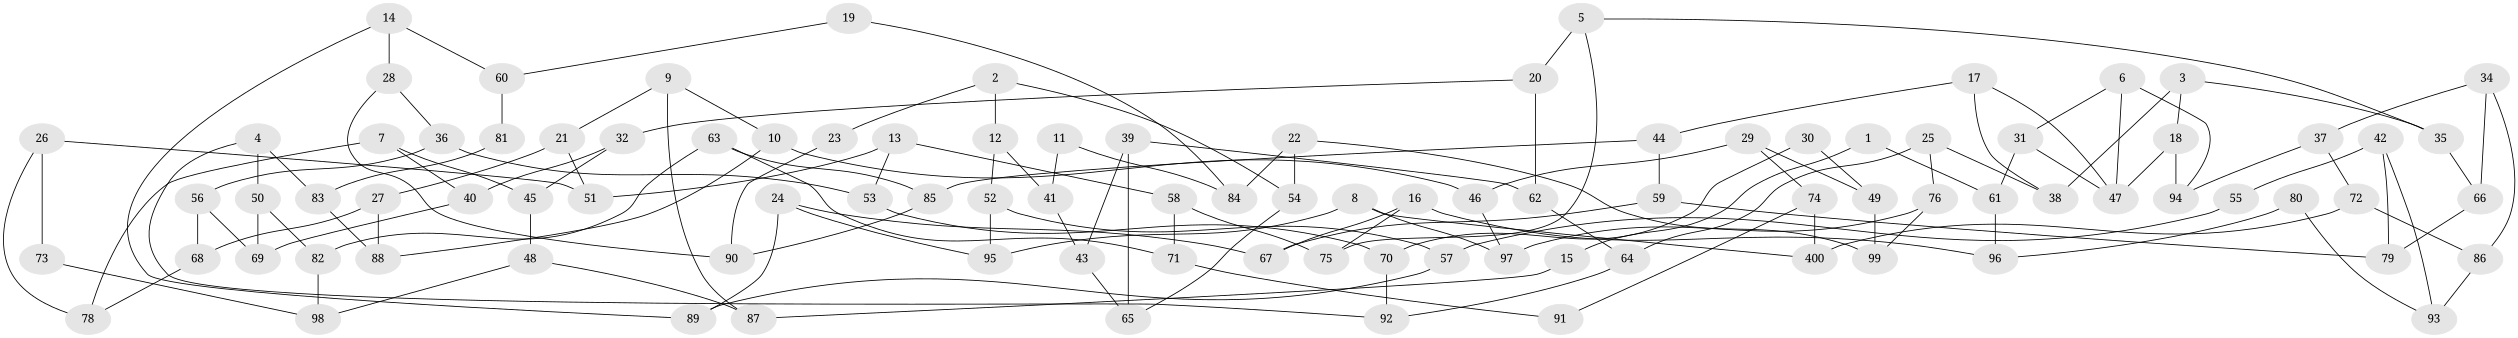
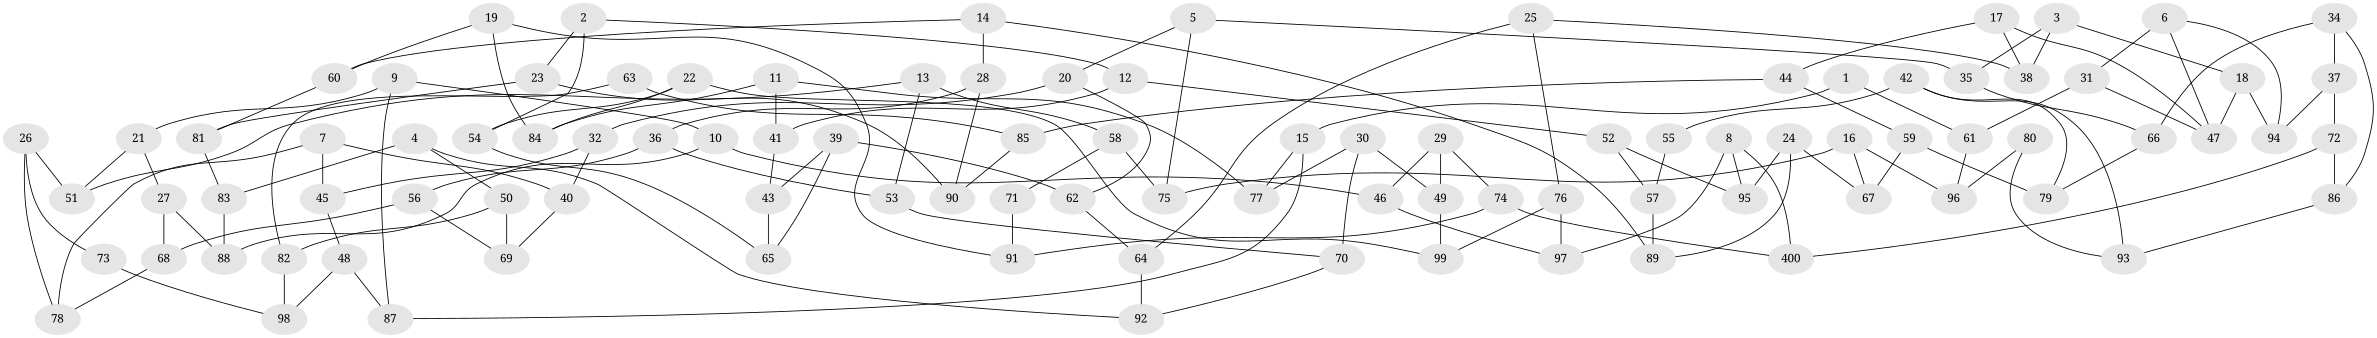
edge "19" -- "91": added
edge "23" -- "81": added
node "77": added
edge "63" -- "71": removed
